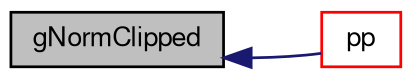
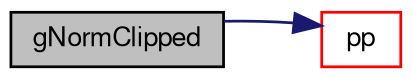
edge "pp" -> "gNormClipped": reversed
